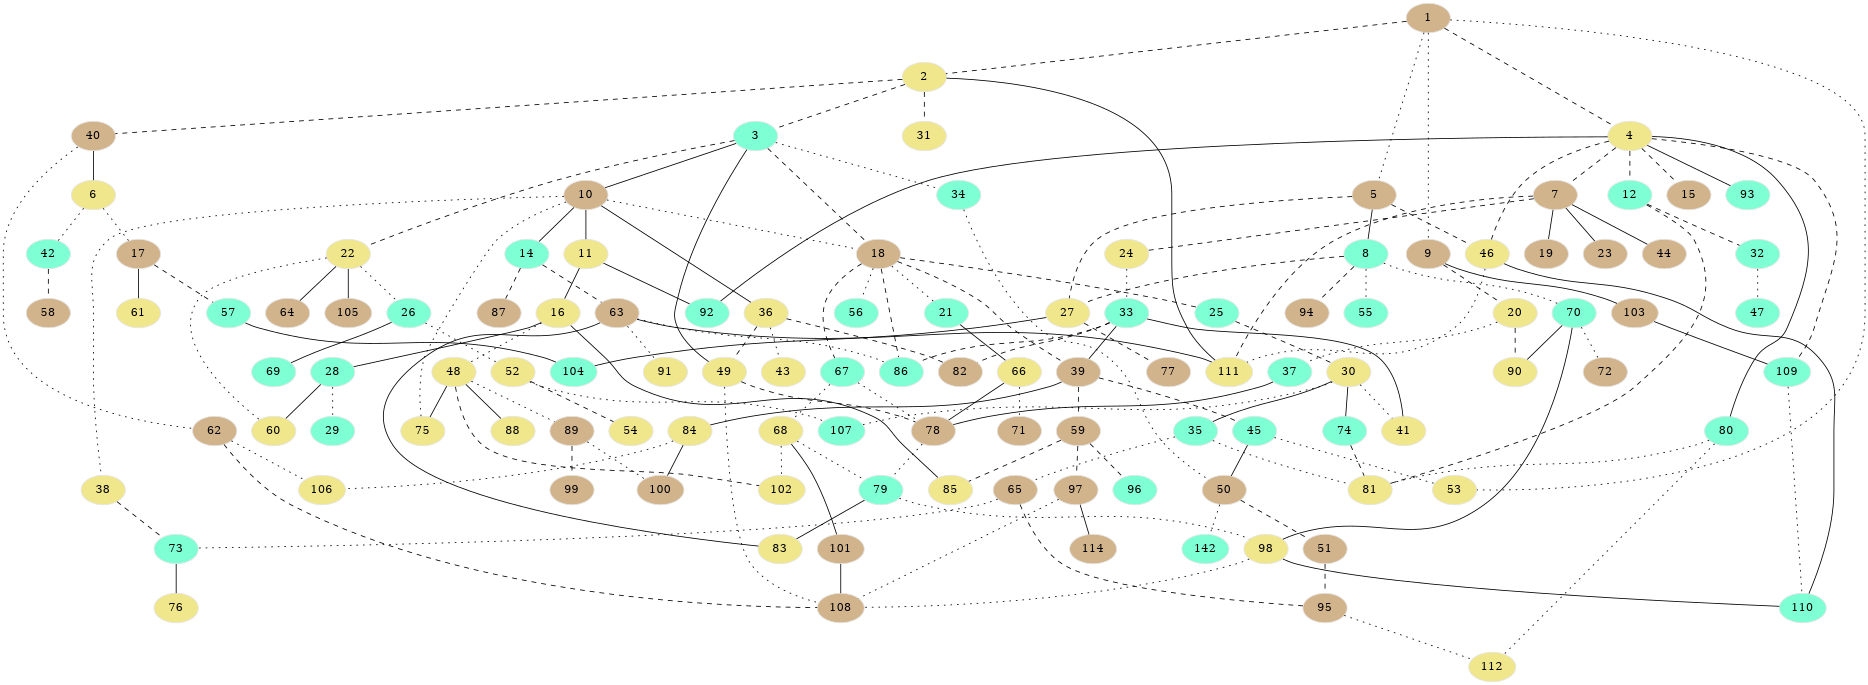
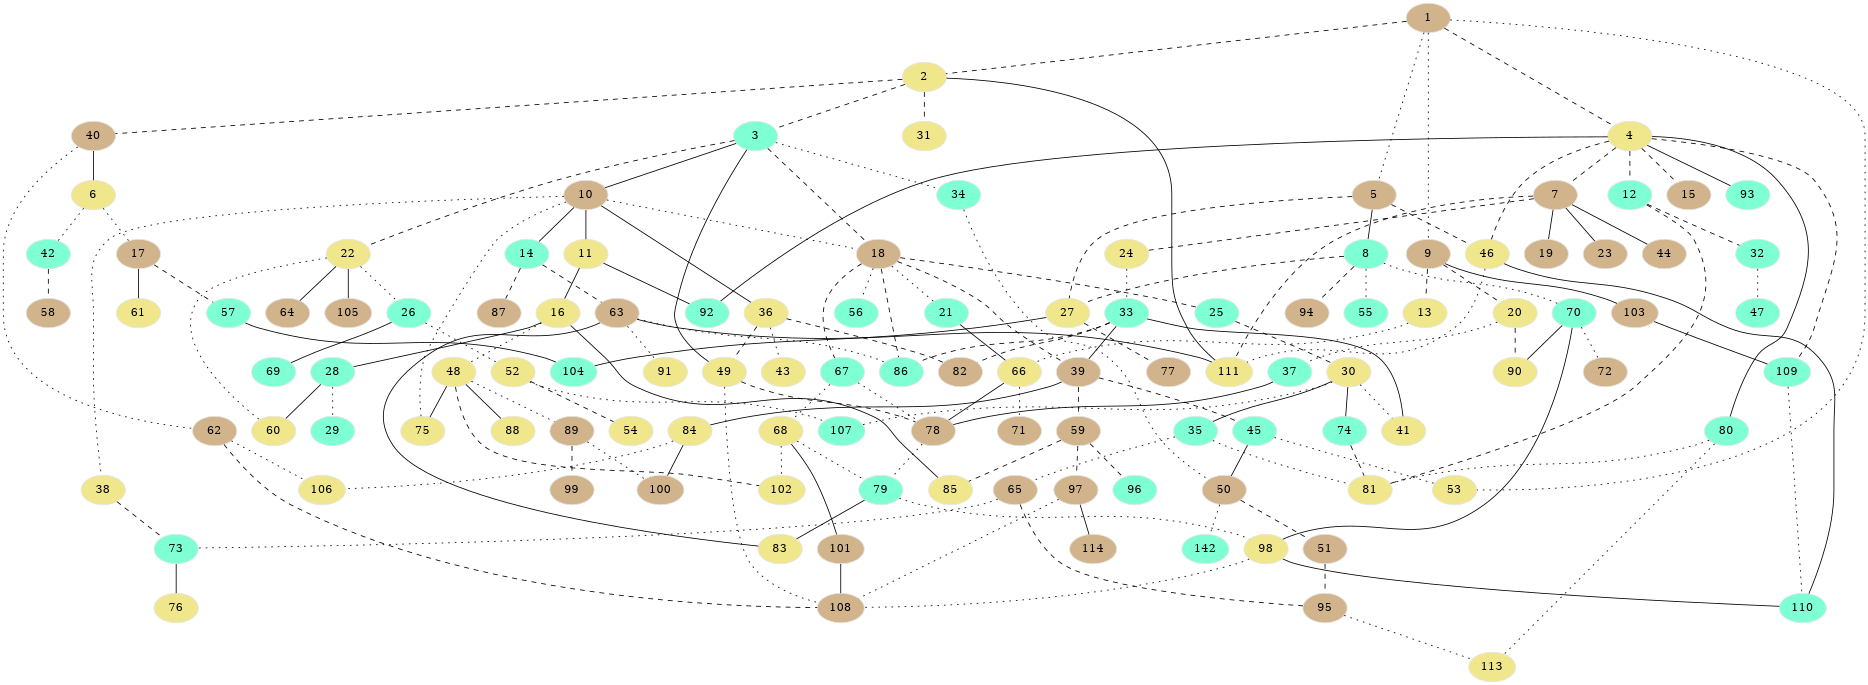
node "13": added
node "112": label "112" -> "113"
